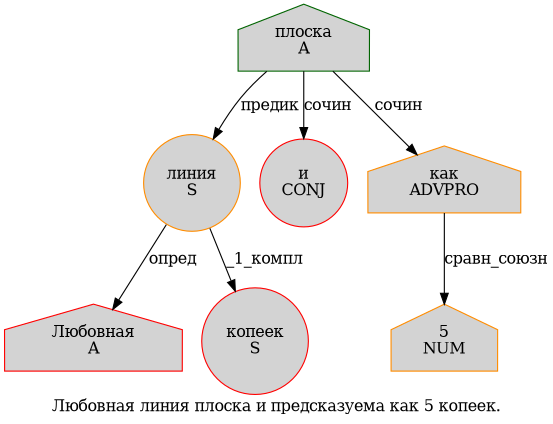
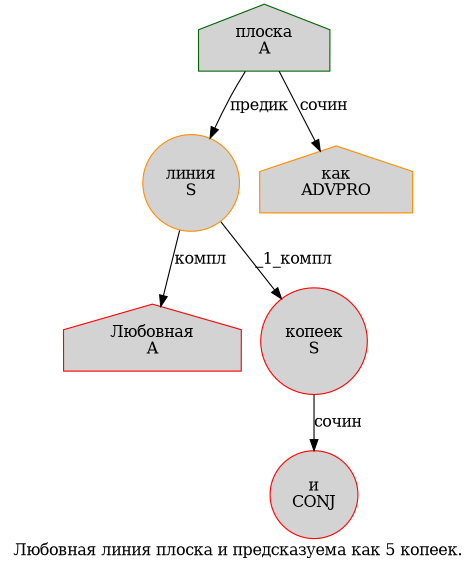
edge "плоска A" -> "и CONJ": now "копеек S" -> "и CONJ"
edge "линия S" -> "Любовная A": label "опред" -> "компл"
node "5 NUM": removed
